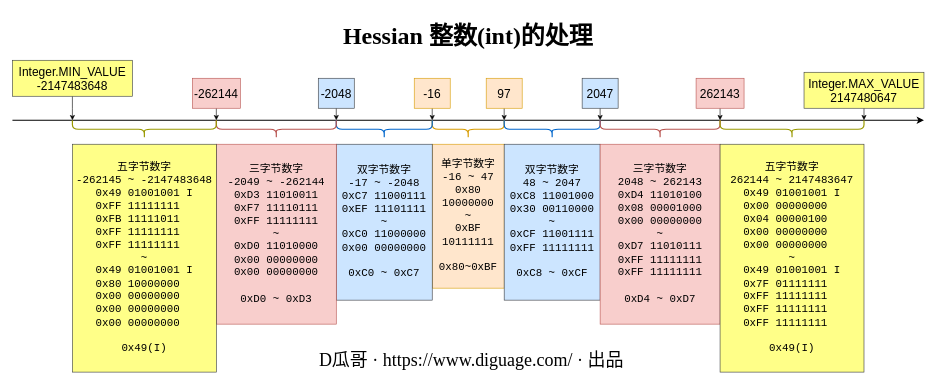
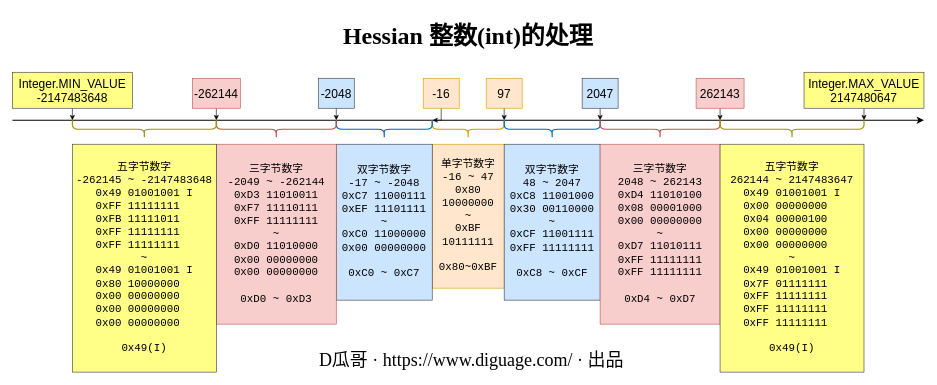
node "Integer.MIN_VALUE -2147483648": moved (72, 78) -> (72, 90)
node "-16": moved (432, 93) -> (441, 93)
